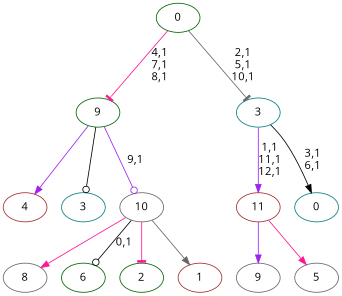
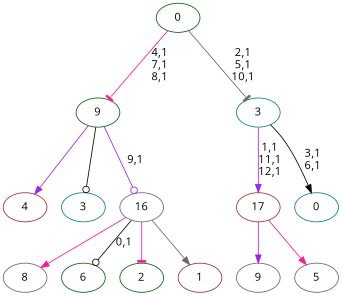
node "10": label "10" -> "16"
node "11": label "11" -> "17"
